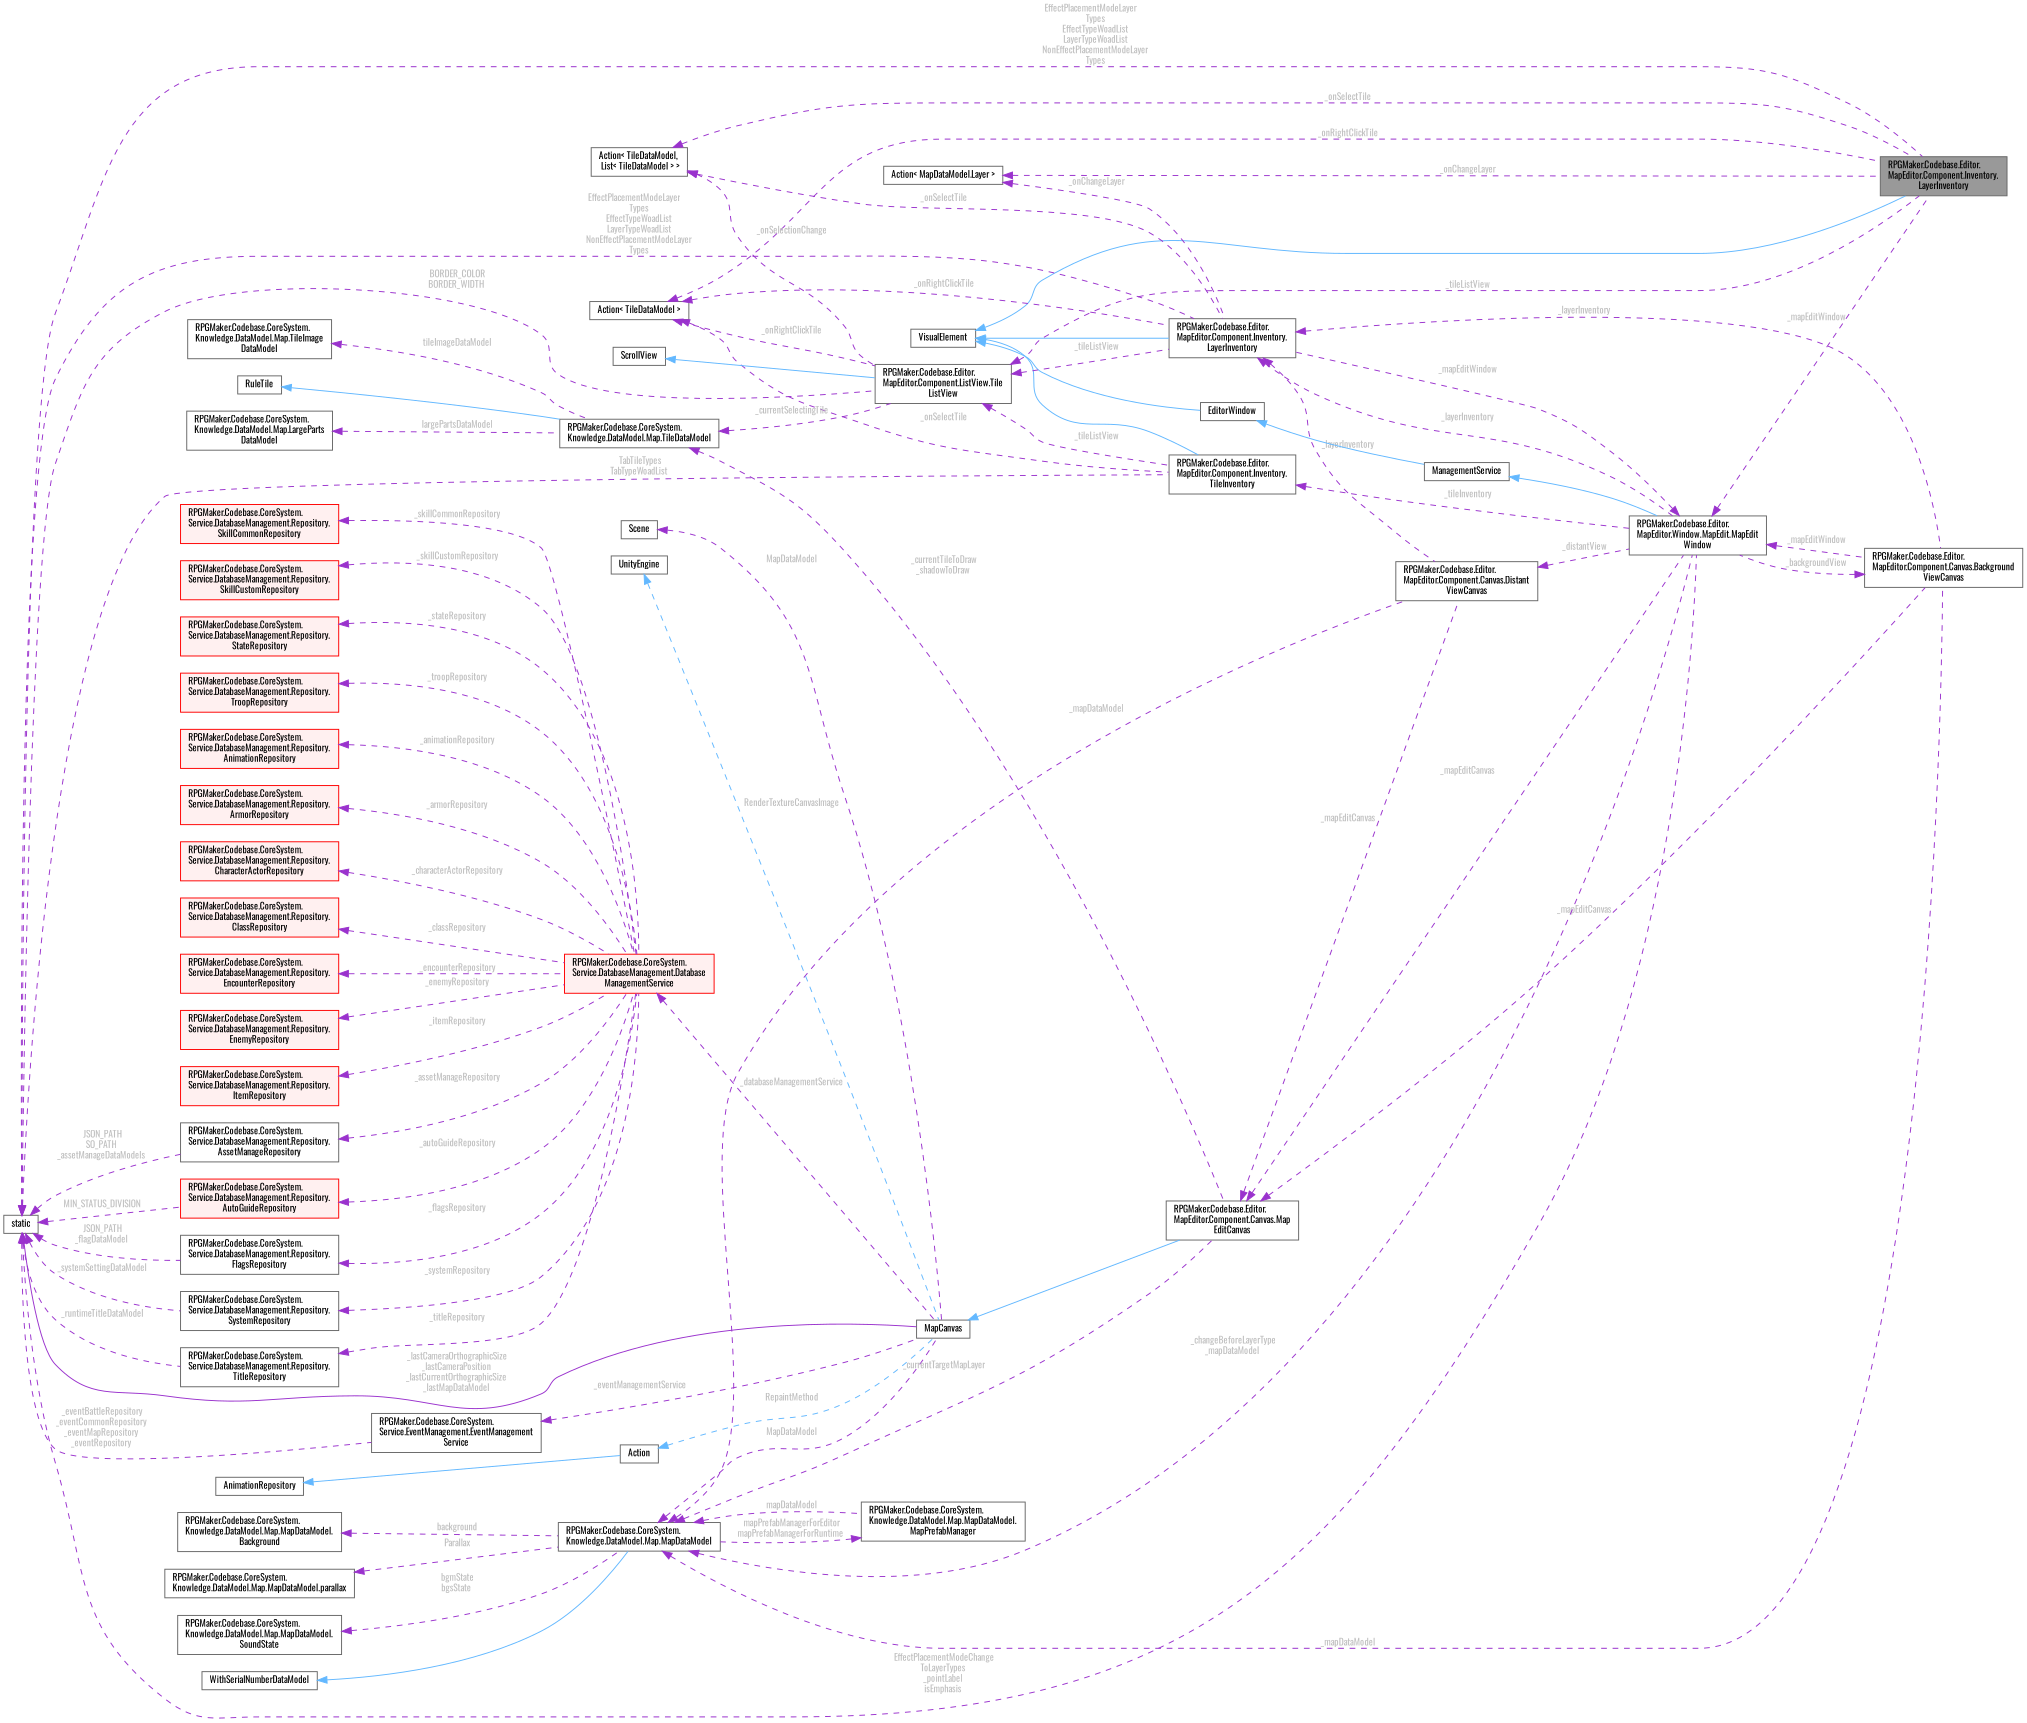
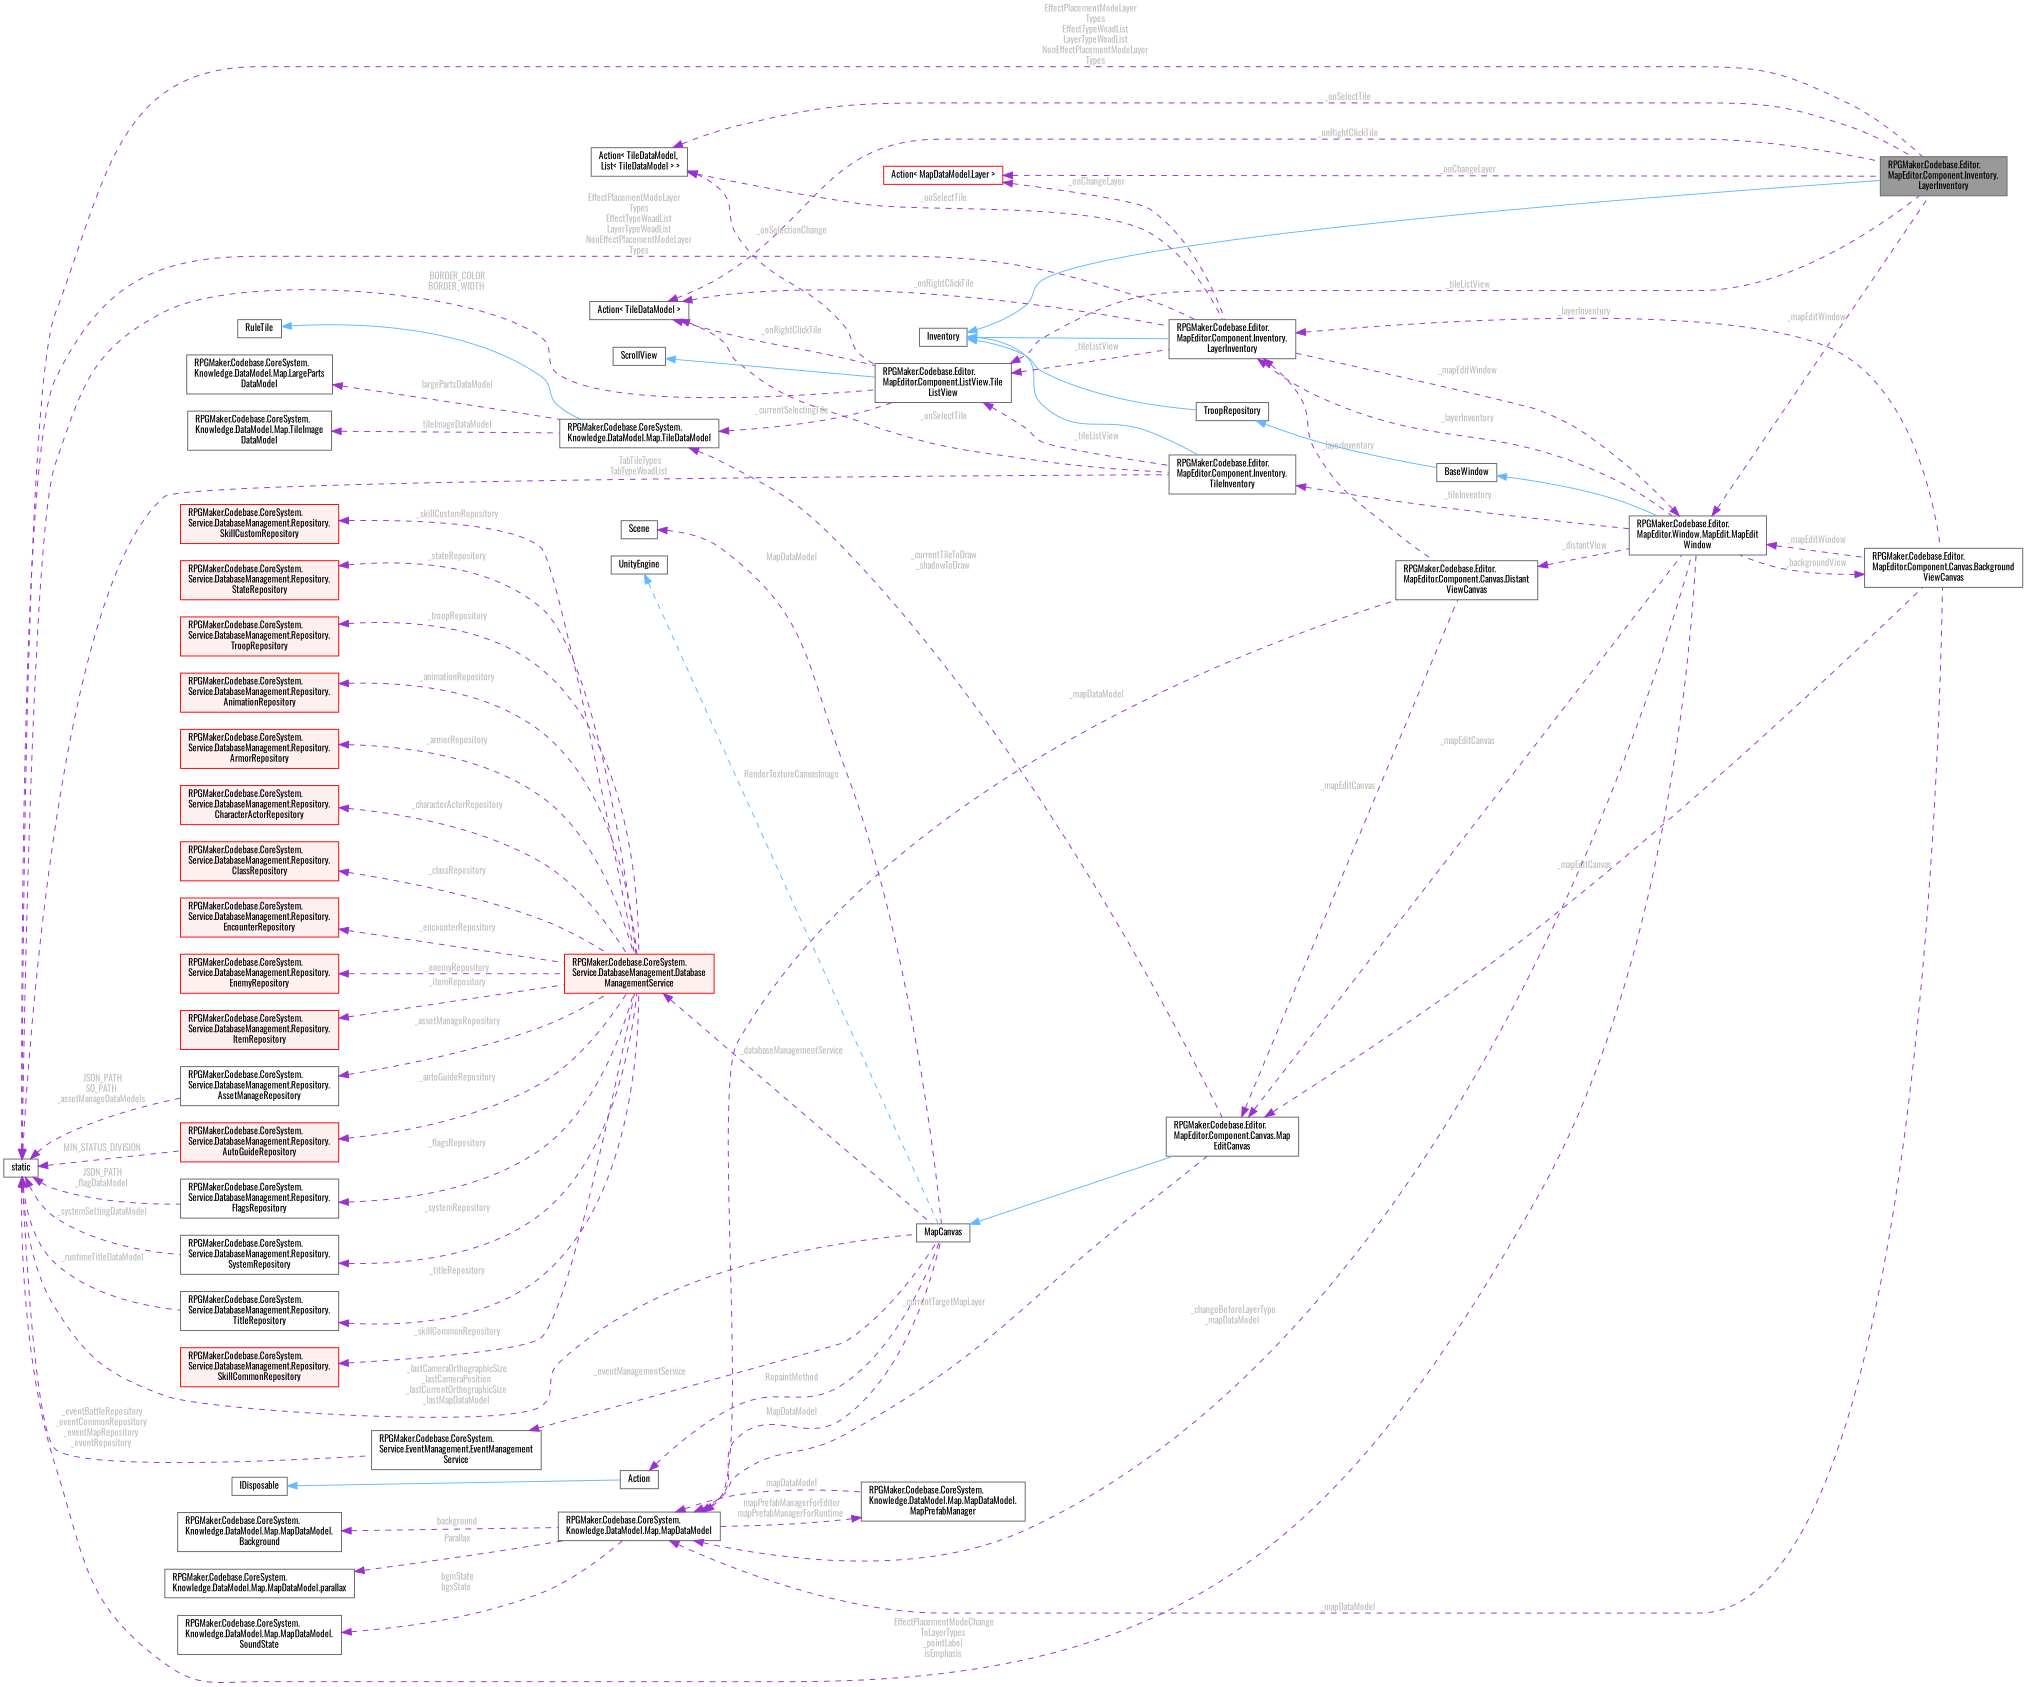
node "Action< MapDataModel.Layer >": color gray40 -> red
node "VisualElement": label "VisualElement" -> "Inventory"
node "EditorWindow": label "EditorWindow" -> "TroopRepository"
node "ManagementService": label "ManagementService" -> "BaseWindow"
edge "MapCanvas" -> "static": style solid -> dashed
edge "MapCanvas" -> "Action": color steelblue1 -> darkorchid3
node "AnimationRepository": label "AnimationRepository" -> "IDisposable"
node "WithSerialNumberDataModel": removed
